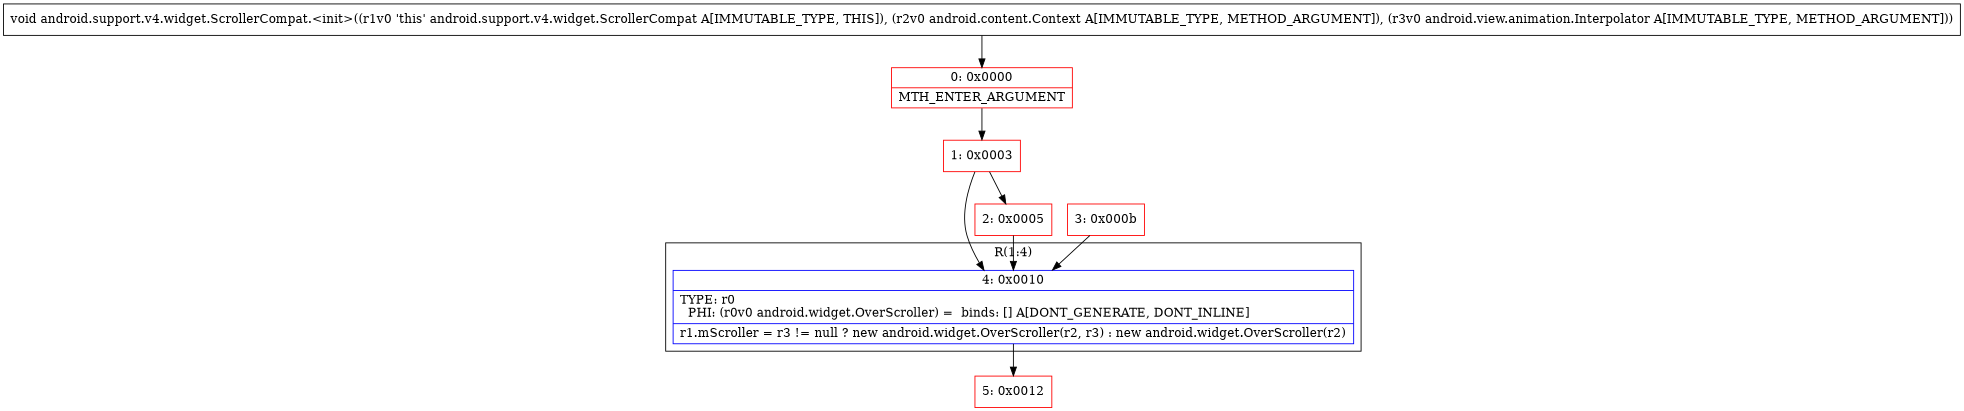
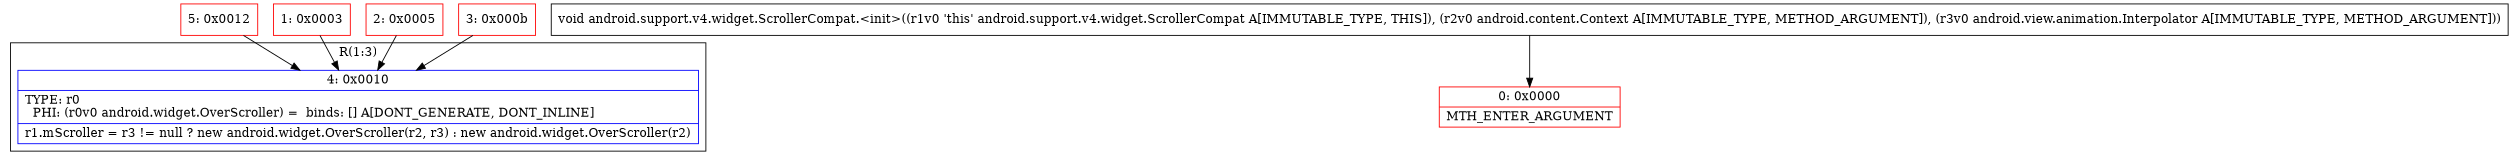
edge "0: 0x0000" -> "1: 0x0003": removed
edge "1: 0x0003" -> "2: 0x0005": removed
cluster "R(1:4)": label "R(1:4)" -> "R(1:3)"
edge "4: 0x0010" -> "5: 0x0012": reversed
